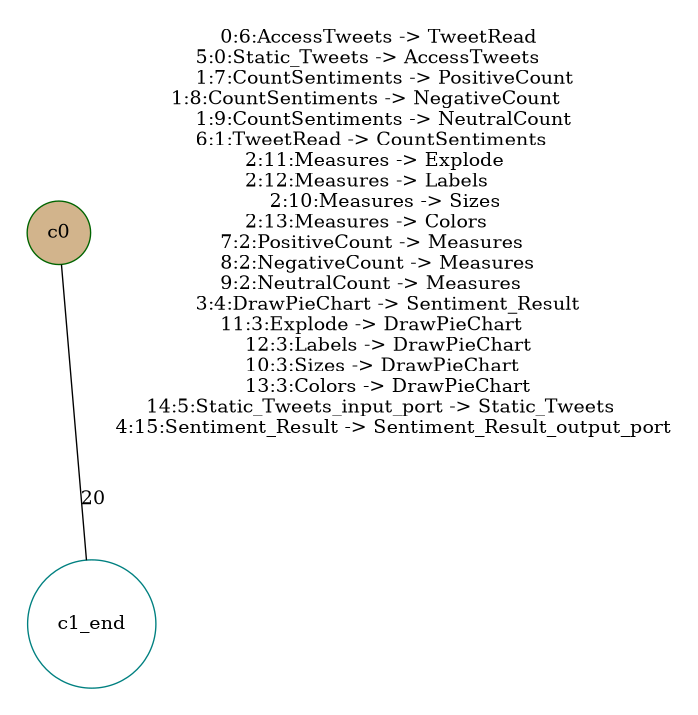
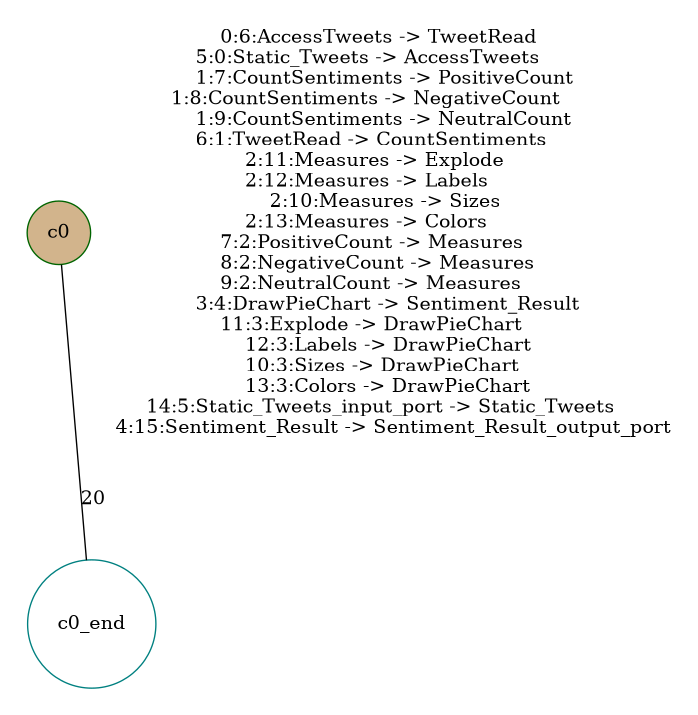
node "c1_end": label "c1_end" -> "c0_end"
